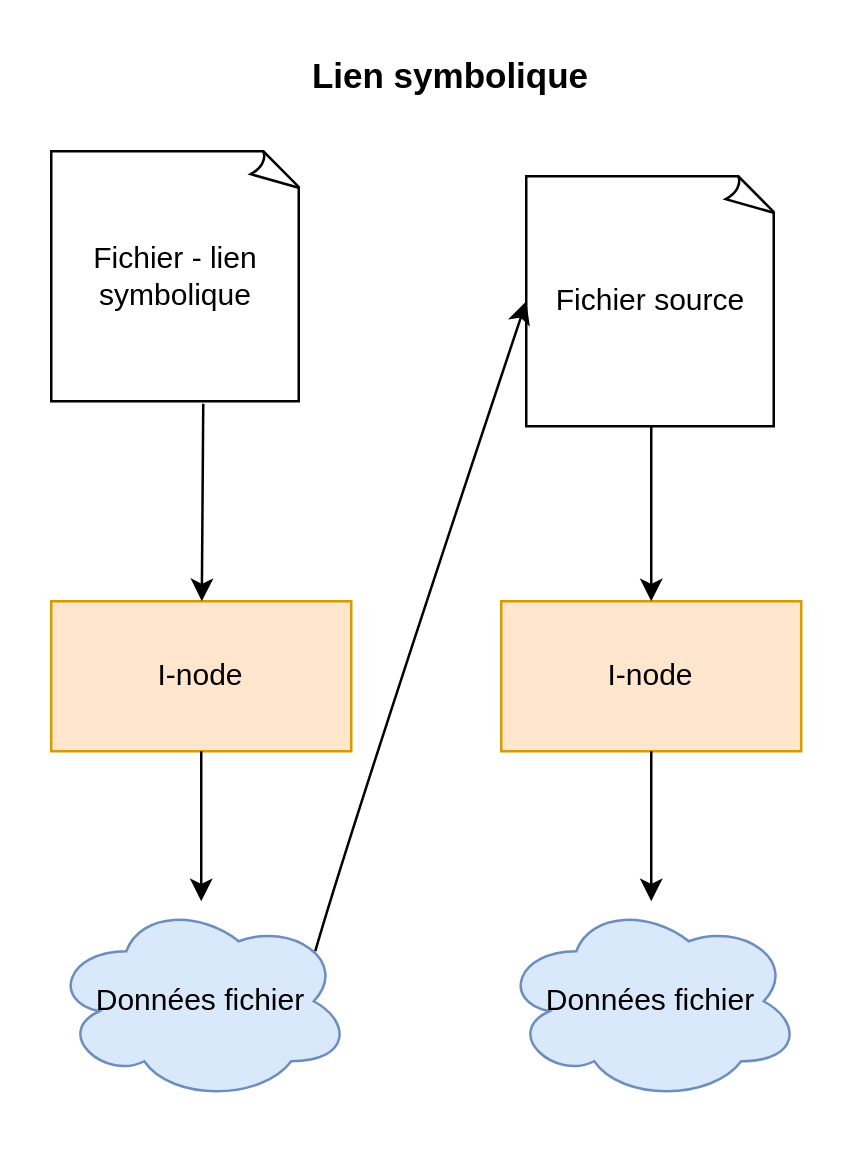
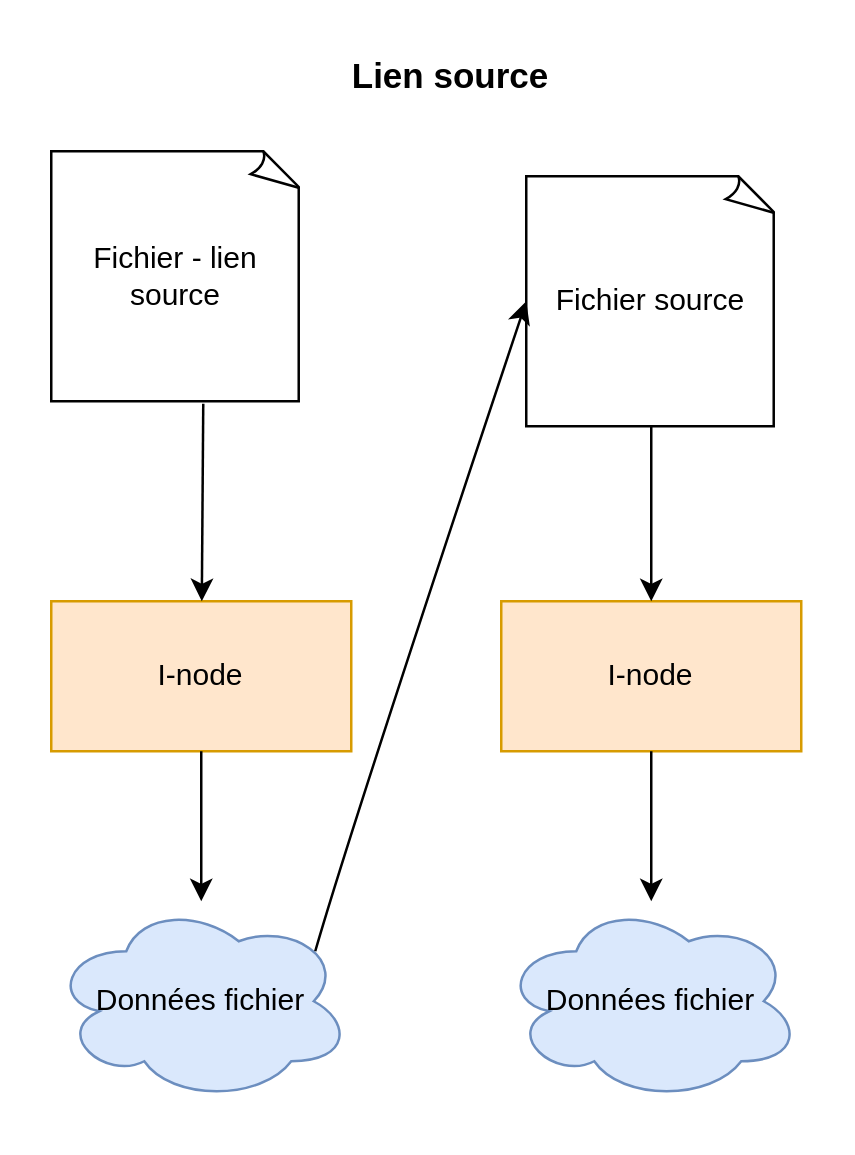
node "Lien symbolique": label "Lien symbolique" -> "Lien source"
node "Fichier - lien symbolique": label "Fichier - lien symbolique" -> "Fichier - lien source"
